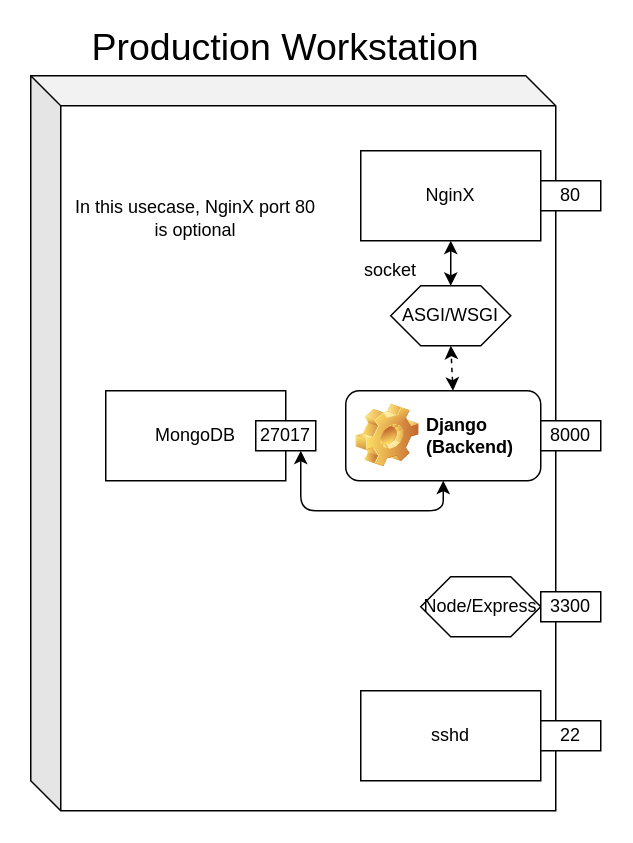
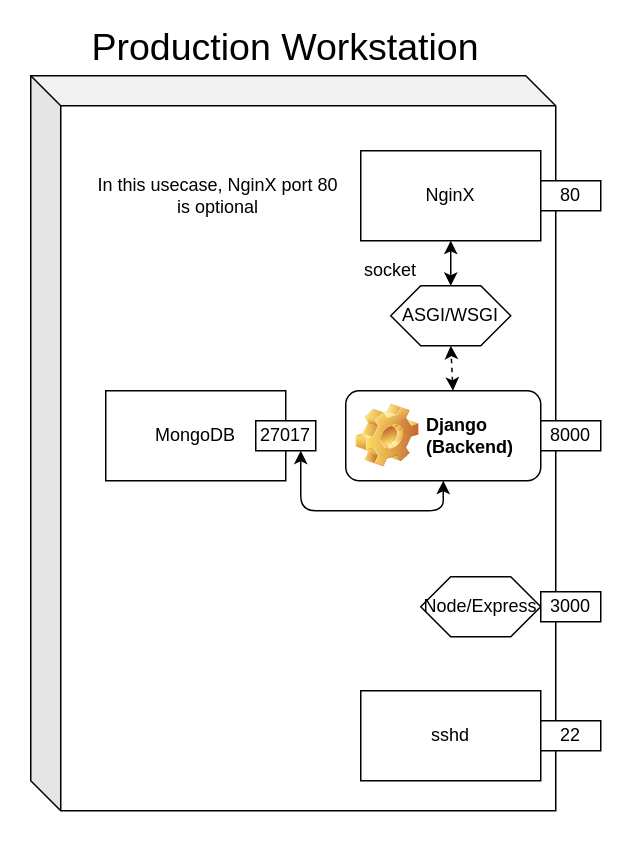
node "In this usecase, NginX port 80 is optional": moved (196, 218) -> (218, 196)
node "3300": label "3300" -> "3000"
